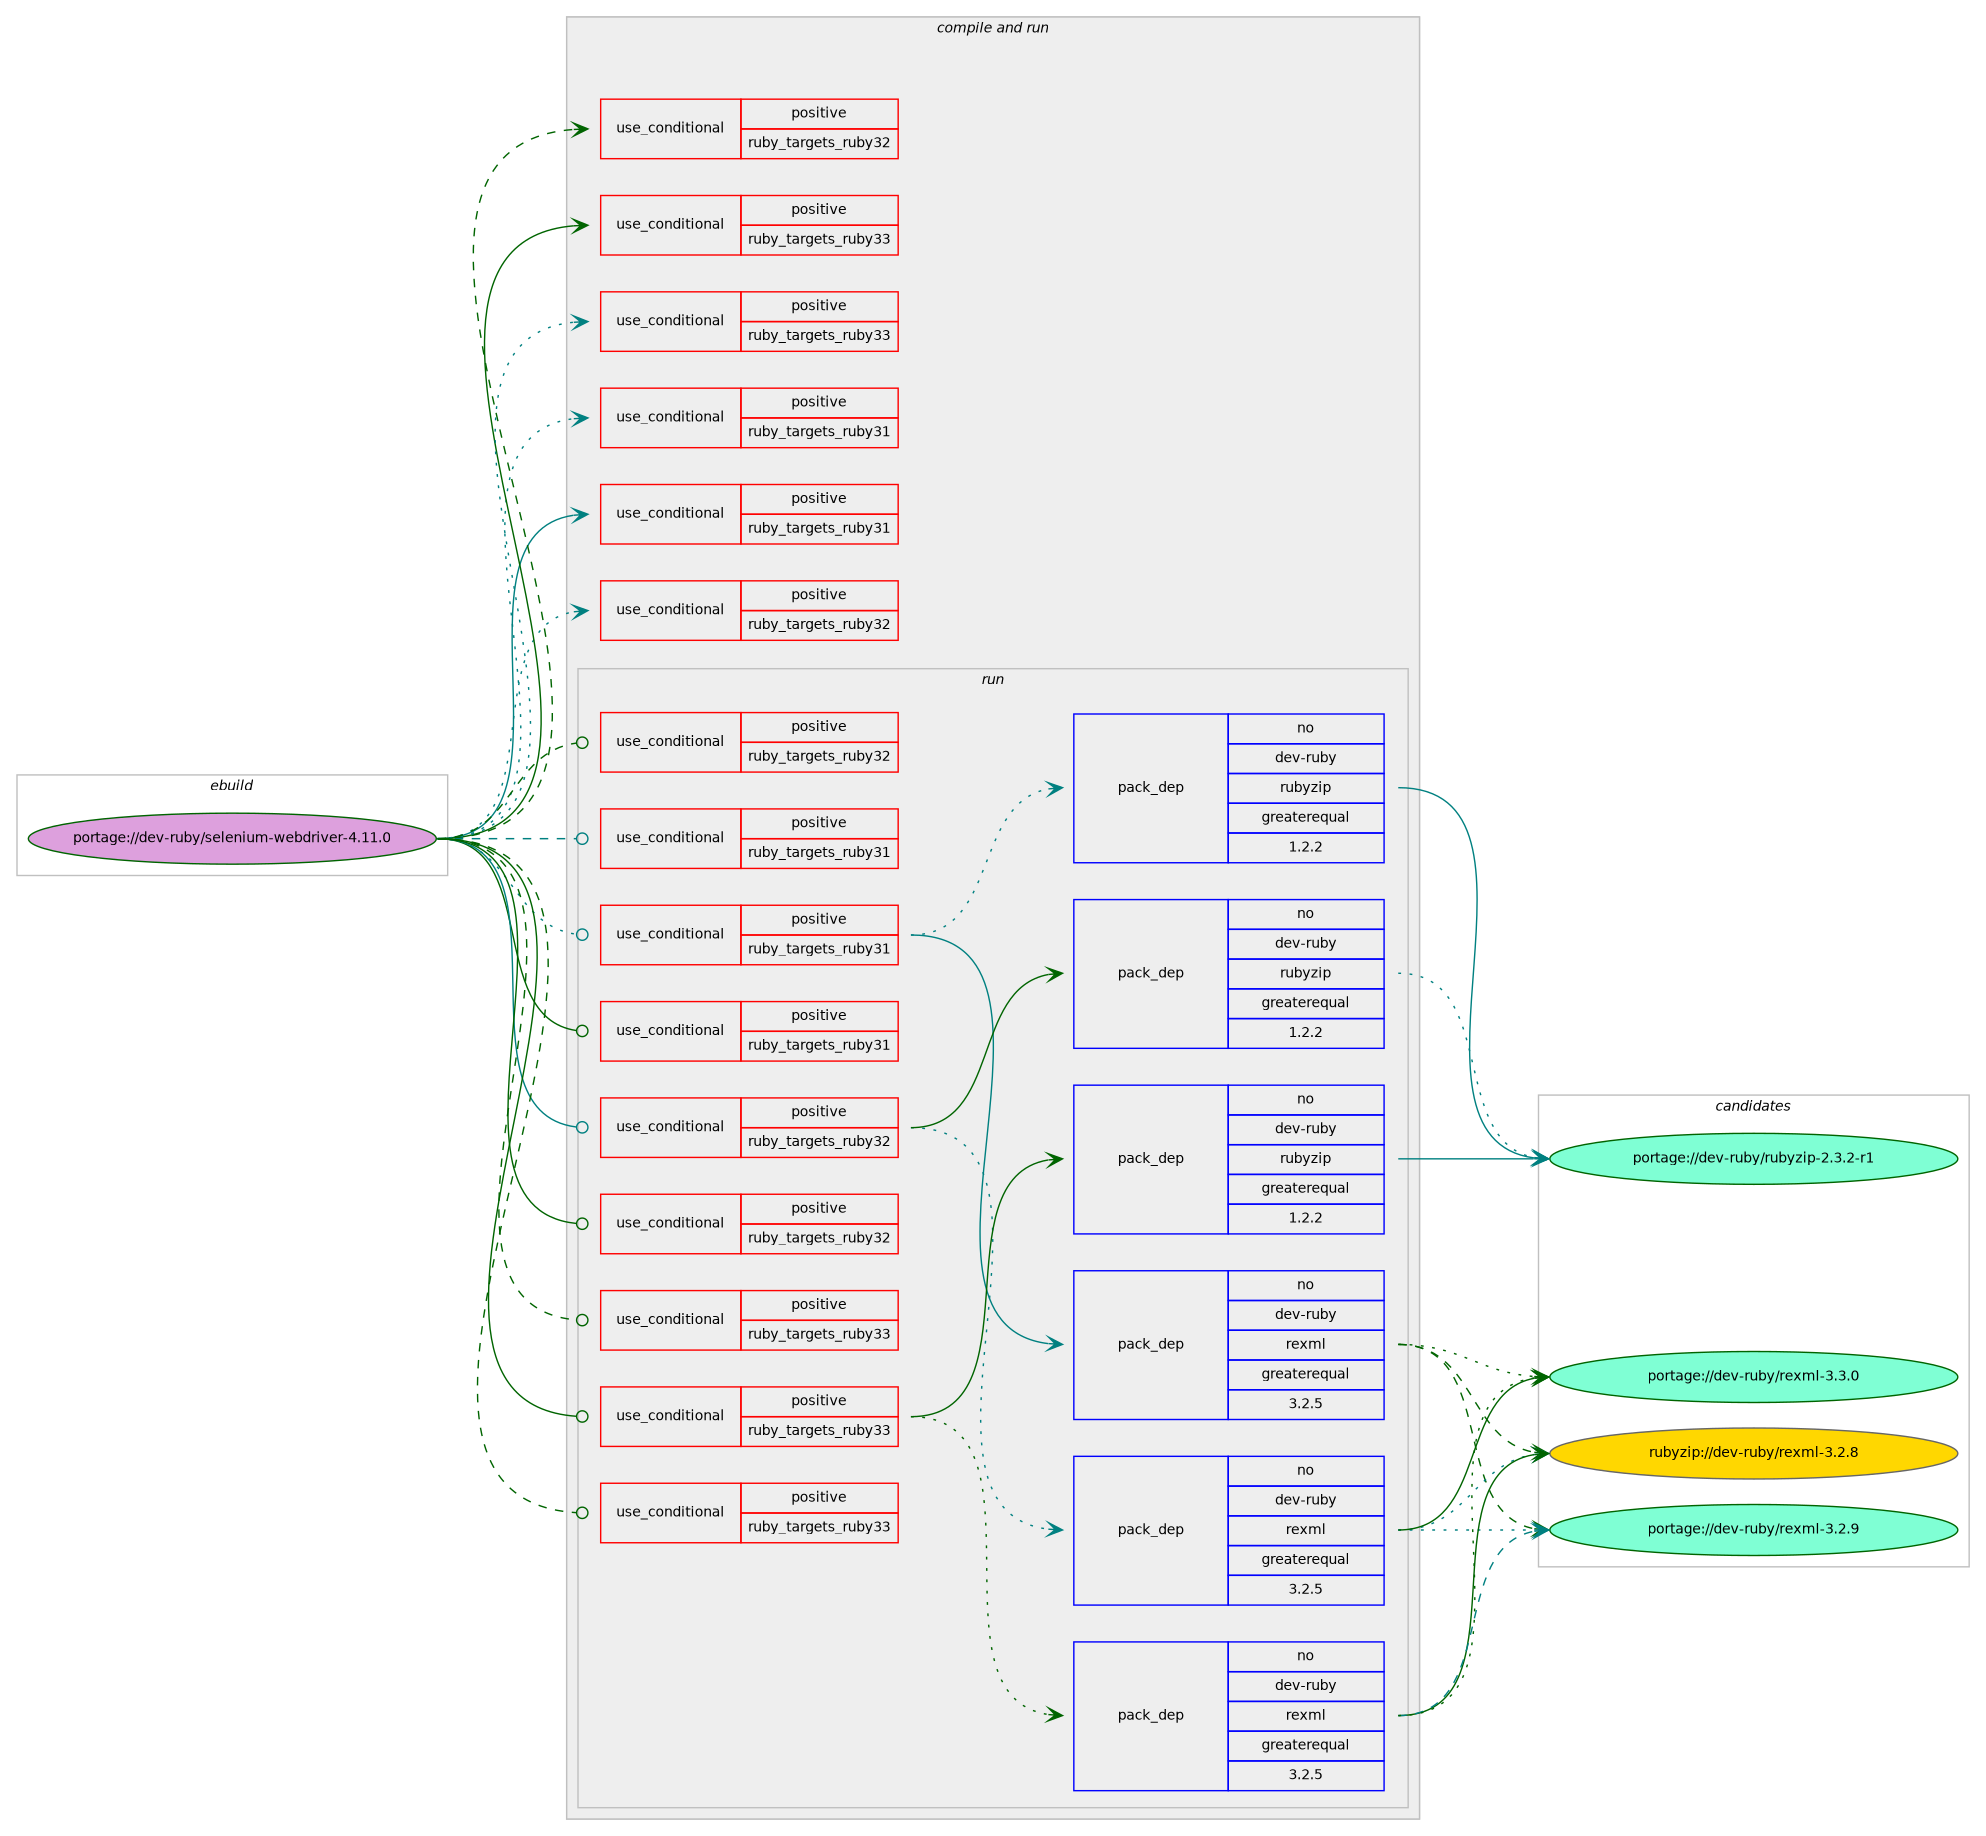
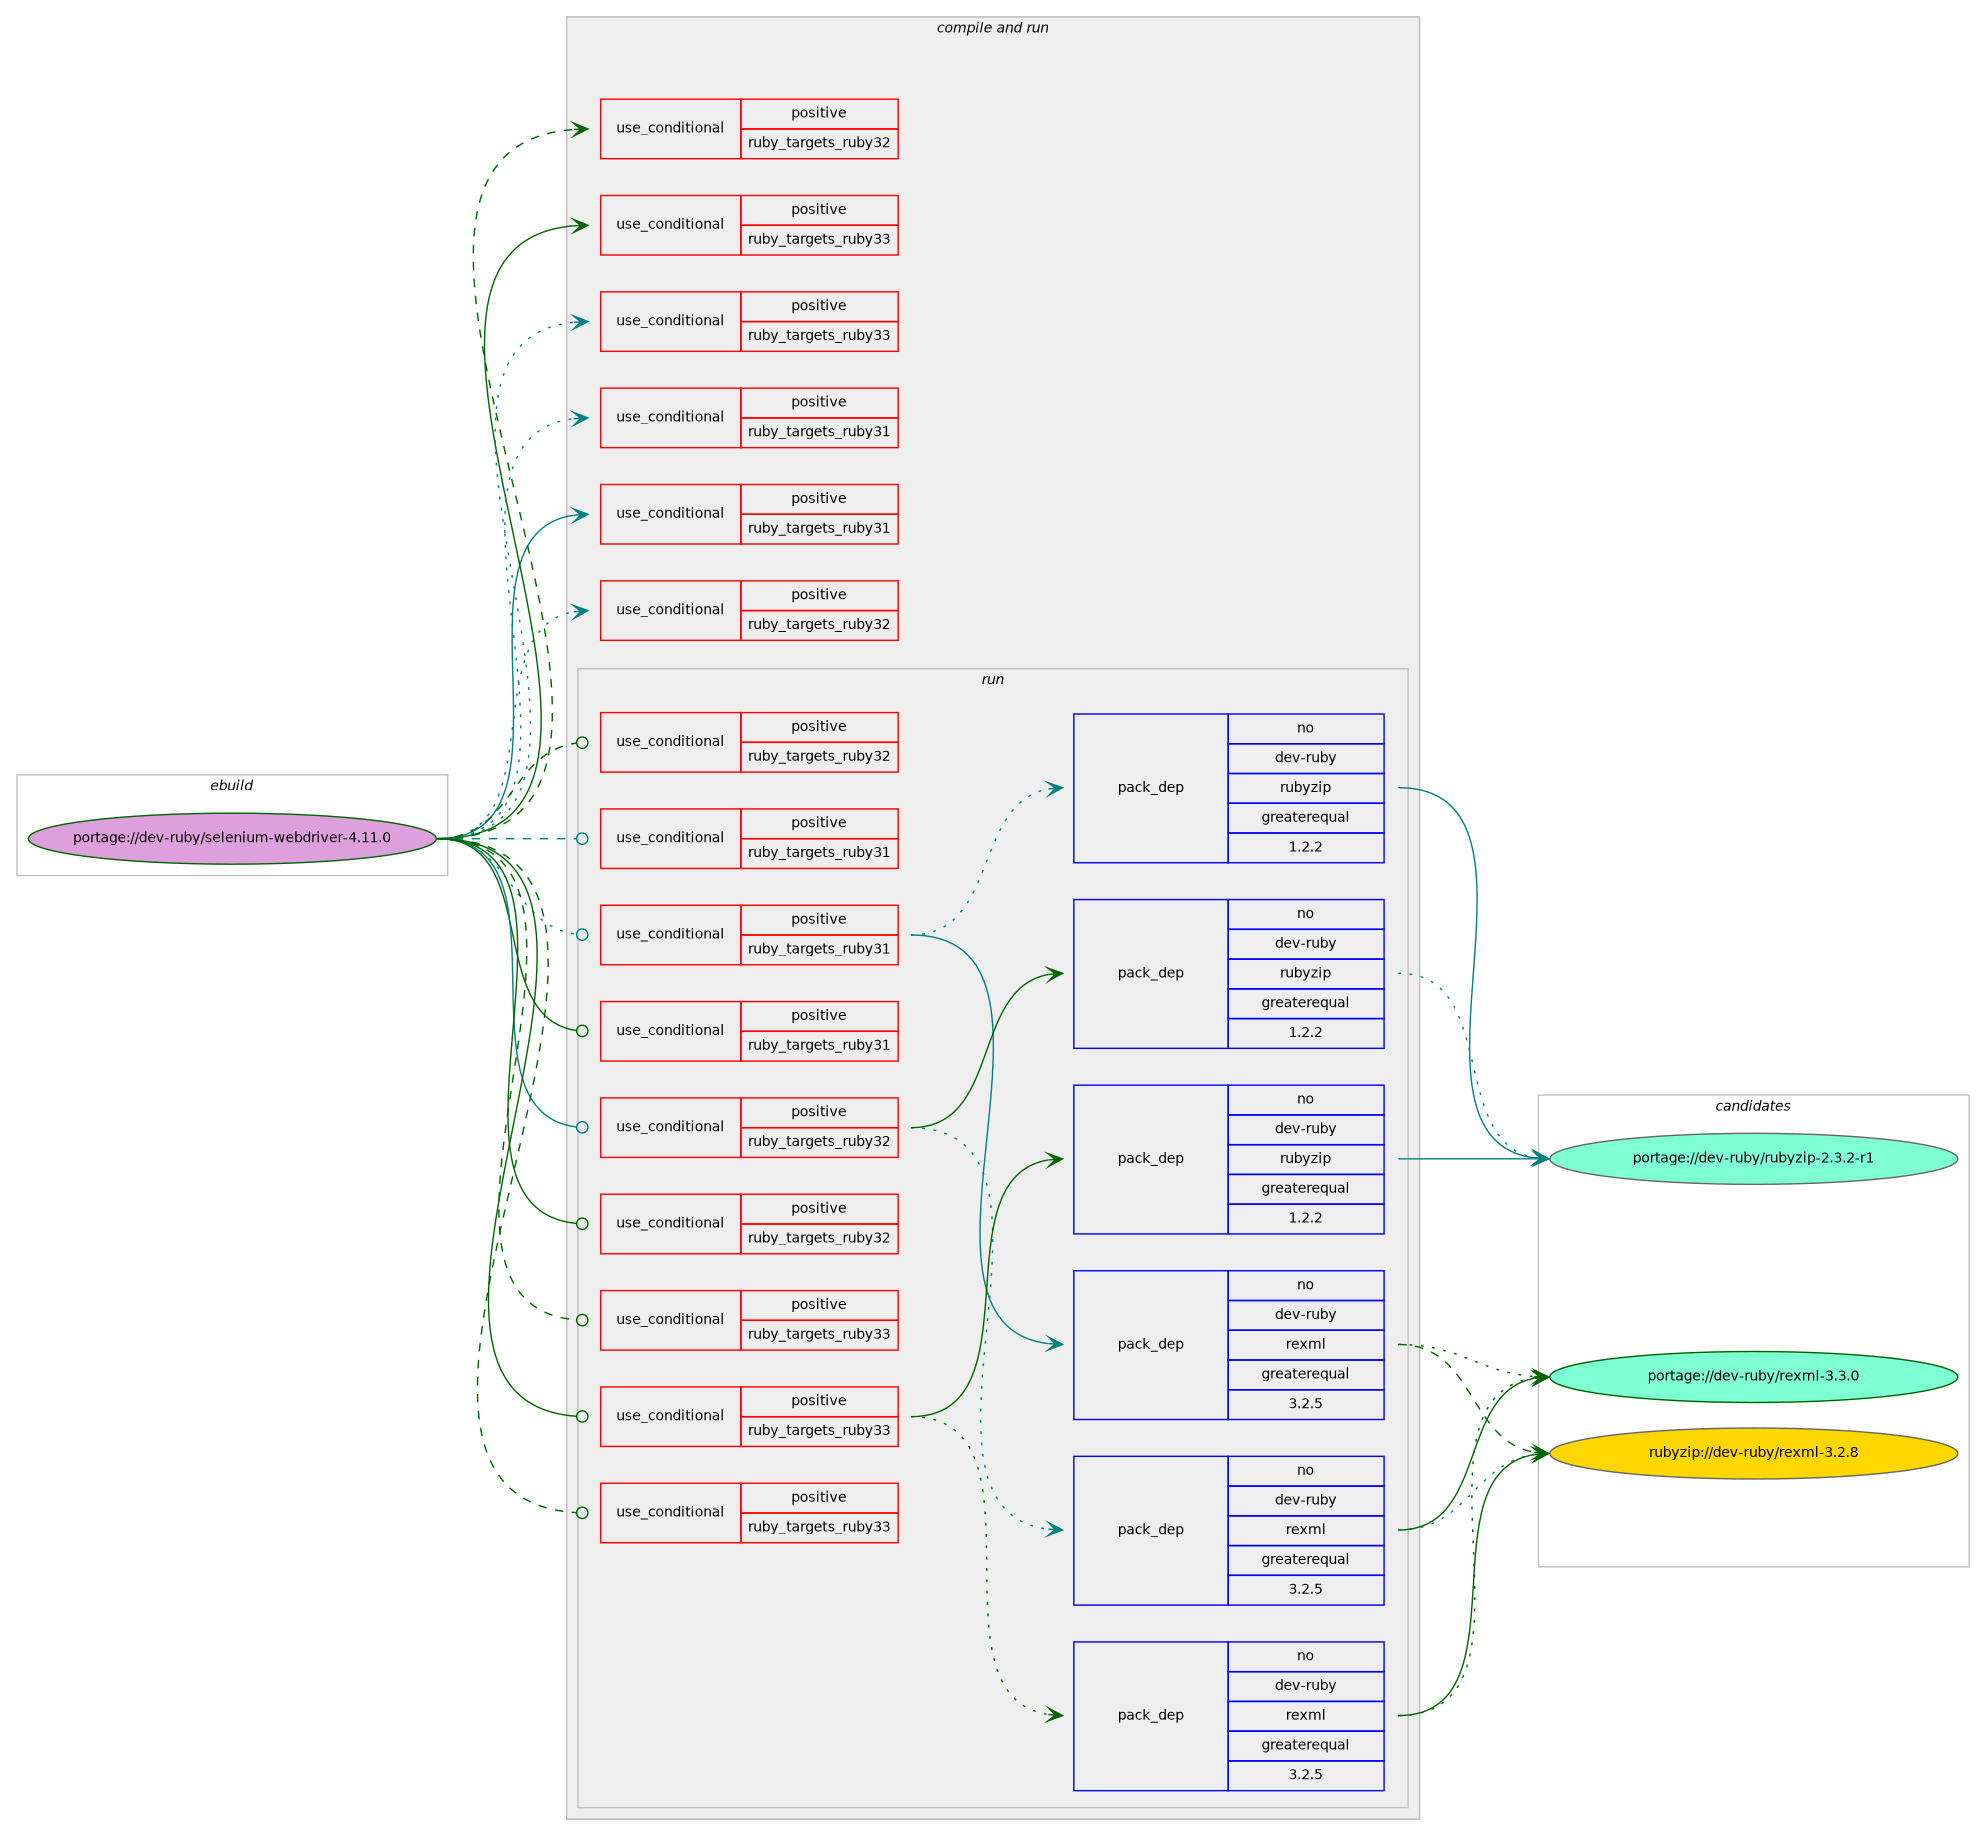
node "portage://dev-ruby/rubyzip-2.3.2-r1": color darkgreen -> gray40
node "portage://dev-ruby/rexml-3.2.9": removed
